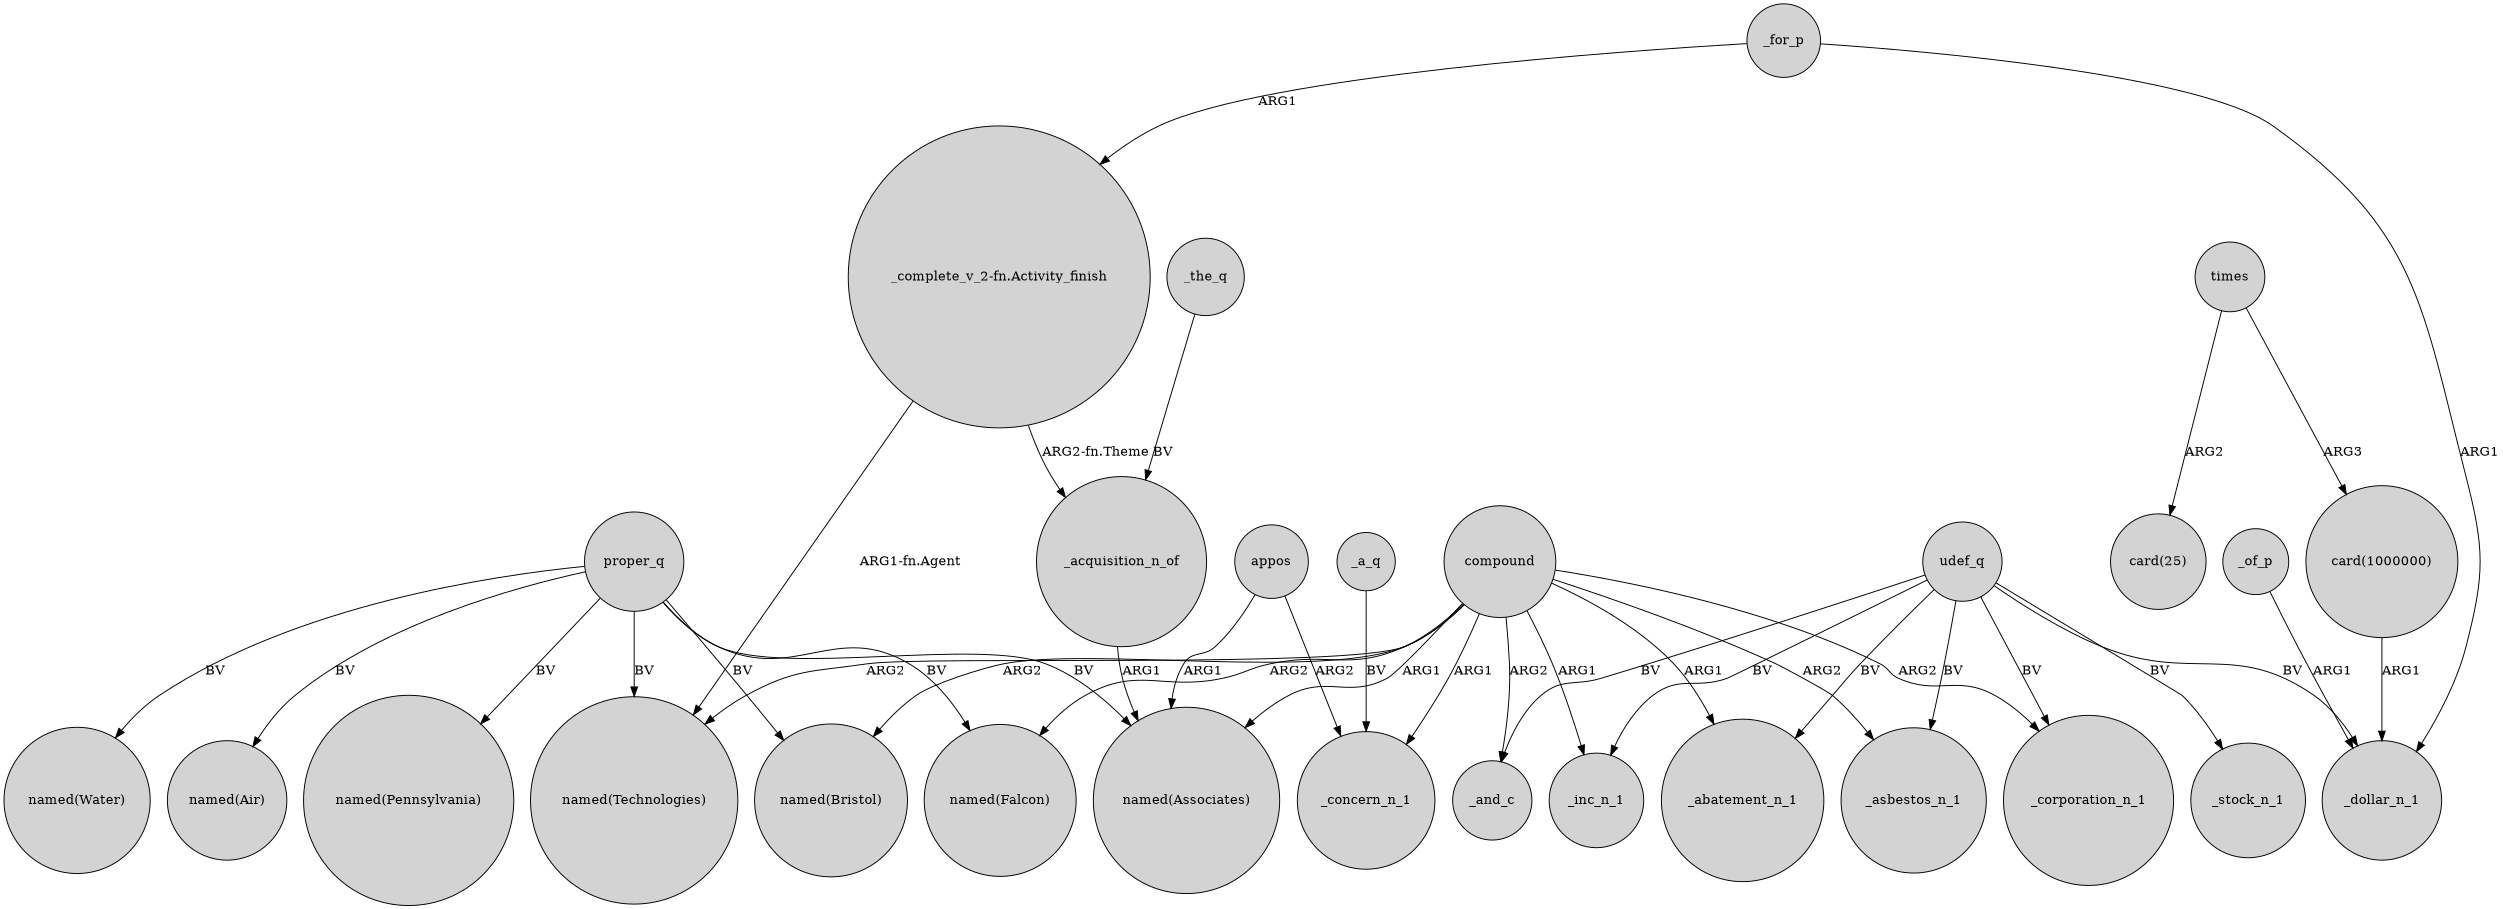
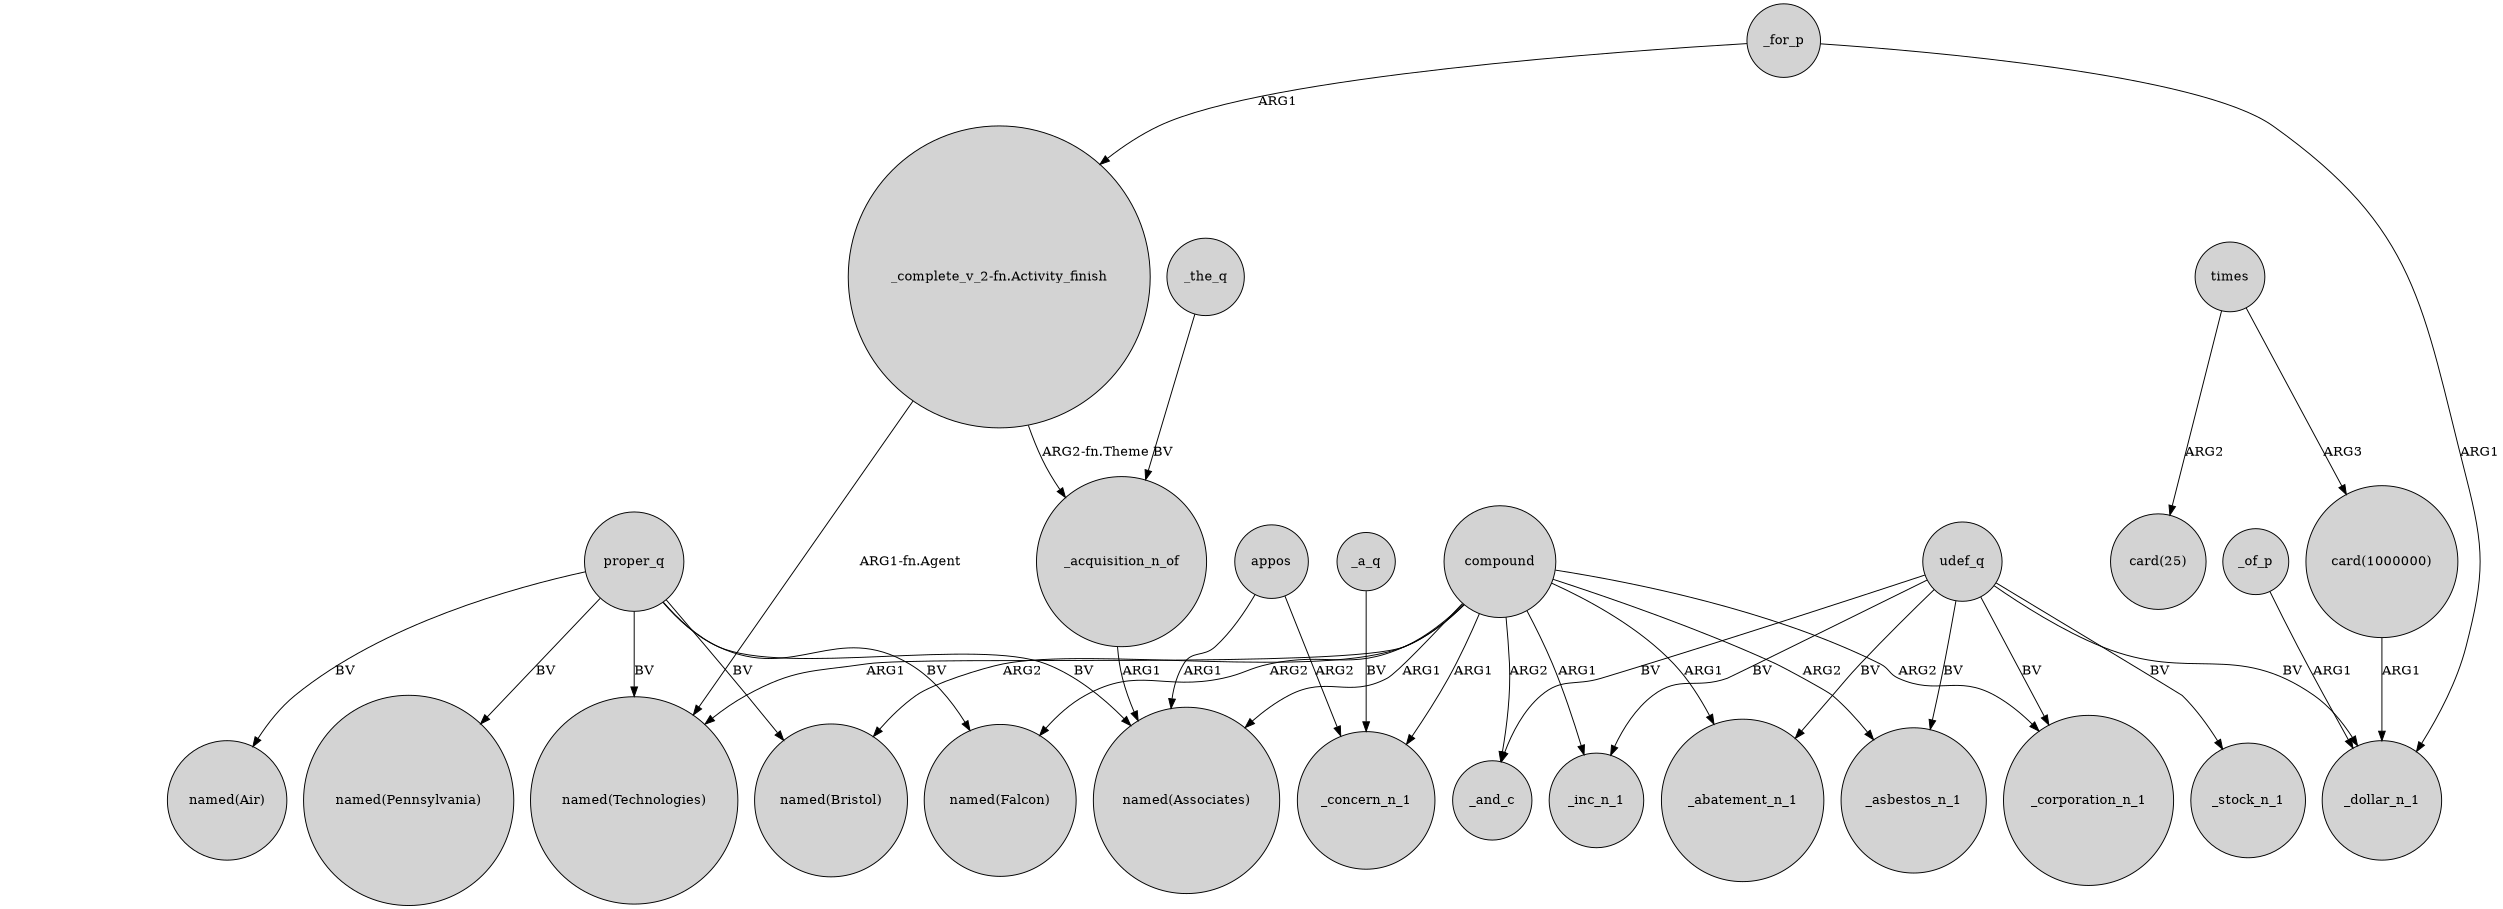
edge "compound" -> "named(Technologies)": label "ARG2" -> "ARG1"
node "named(Water)": removed
